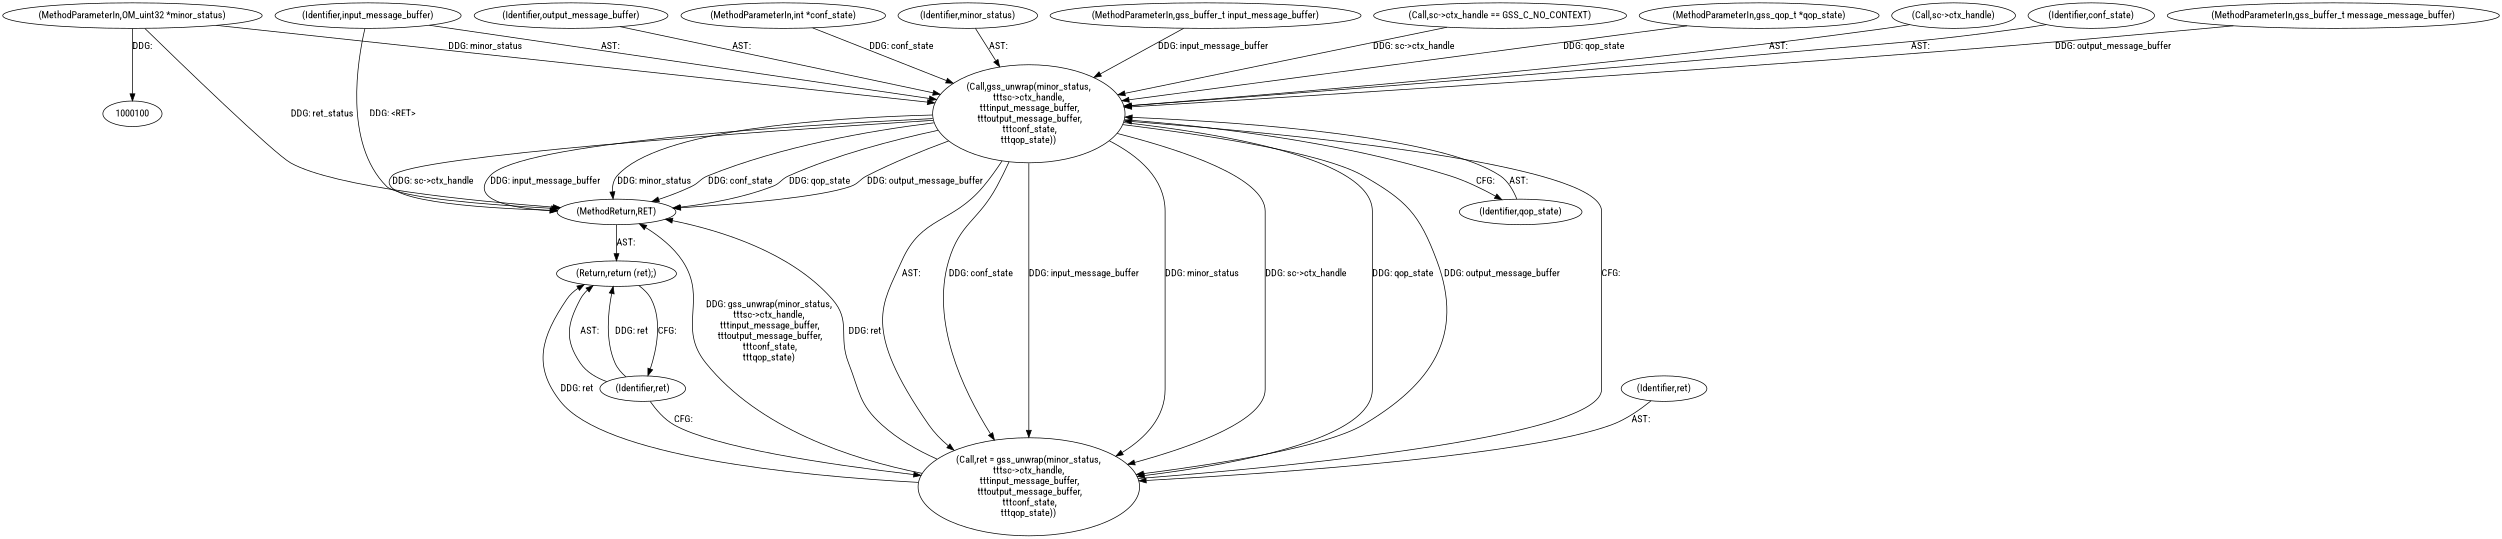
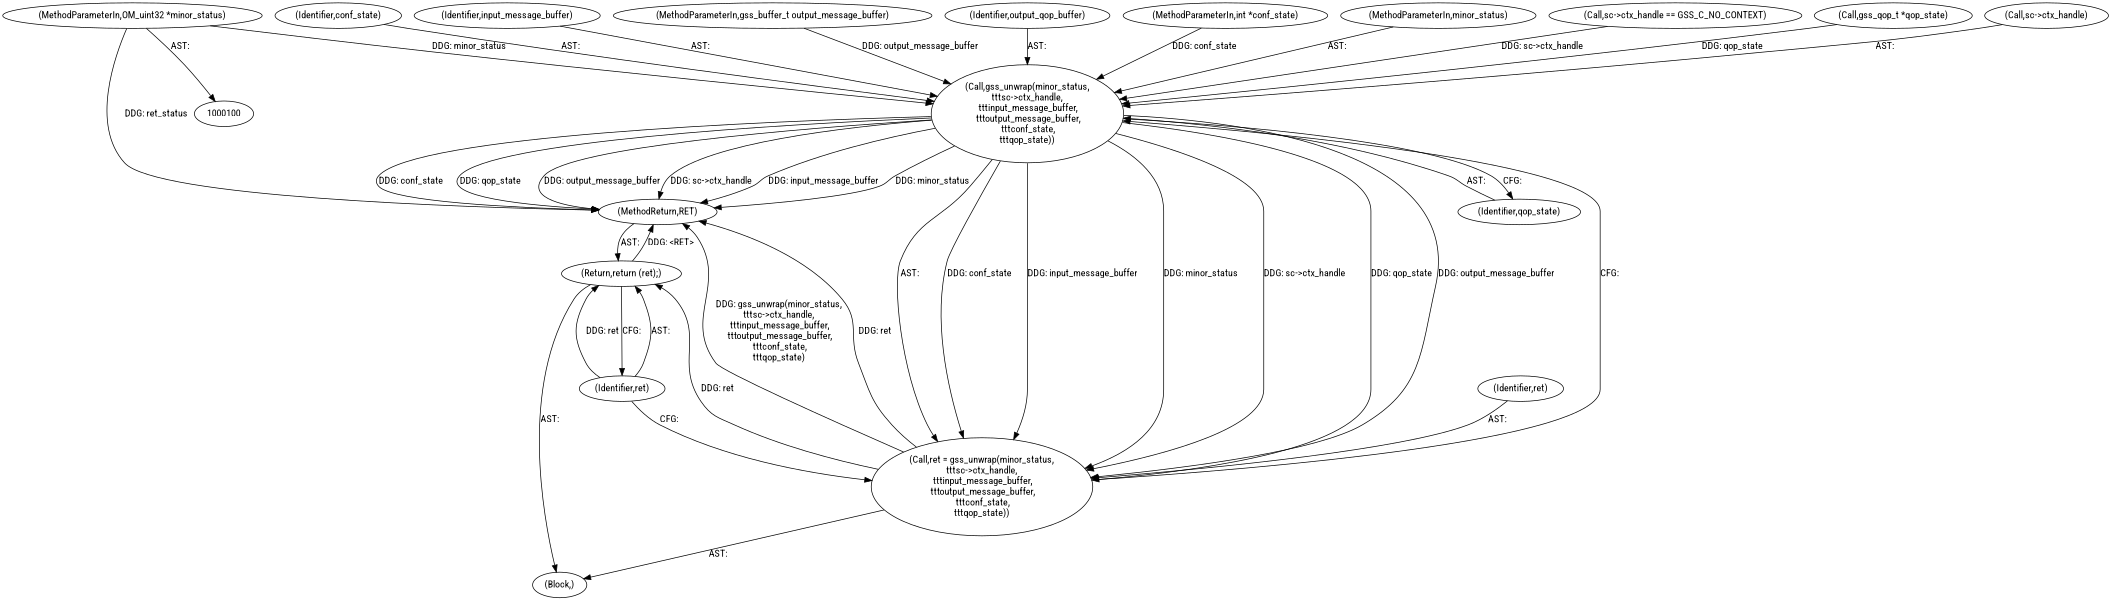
node "(Identifier,output_message_buffer)": label "(Identifier,output_message_buffer)" -> "(Identifier,output_qop_buffer)"
node "(Identifier,minor_status)": label "(Identifier,minor_status)" -> "(MethodParameterIn,minor_status)"
node "(MethodParameterIn,gss_buffer_t input_message_buffer)": removed
node "(MethodParameterIn,gss_qop_t *qop_state)": label "(MethodParameterIn,gss_qop_t *qop_state)" -> "(Call,gss_qop_t *qop_state)"
node "(MethodParameterIn,gss_buffer_t message_message_buffer)": label "(MethodParameterIn,gss_buffer_t message_message_buffer)" -> "(MethodParameterIn,gss_buffer_t output_message_buffer)"
edge "(MethodParameterIn,OM_uint32 *minor_status)" -> "1000100": label "DDG: " -> "AST: "
edge "(Identifier,input_message_buffer)" -> "(MethodReturn,RET)": now "(Return,return (ret);)" -> "(MethodReturn,RET)"
node "(Block,)": added
